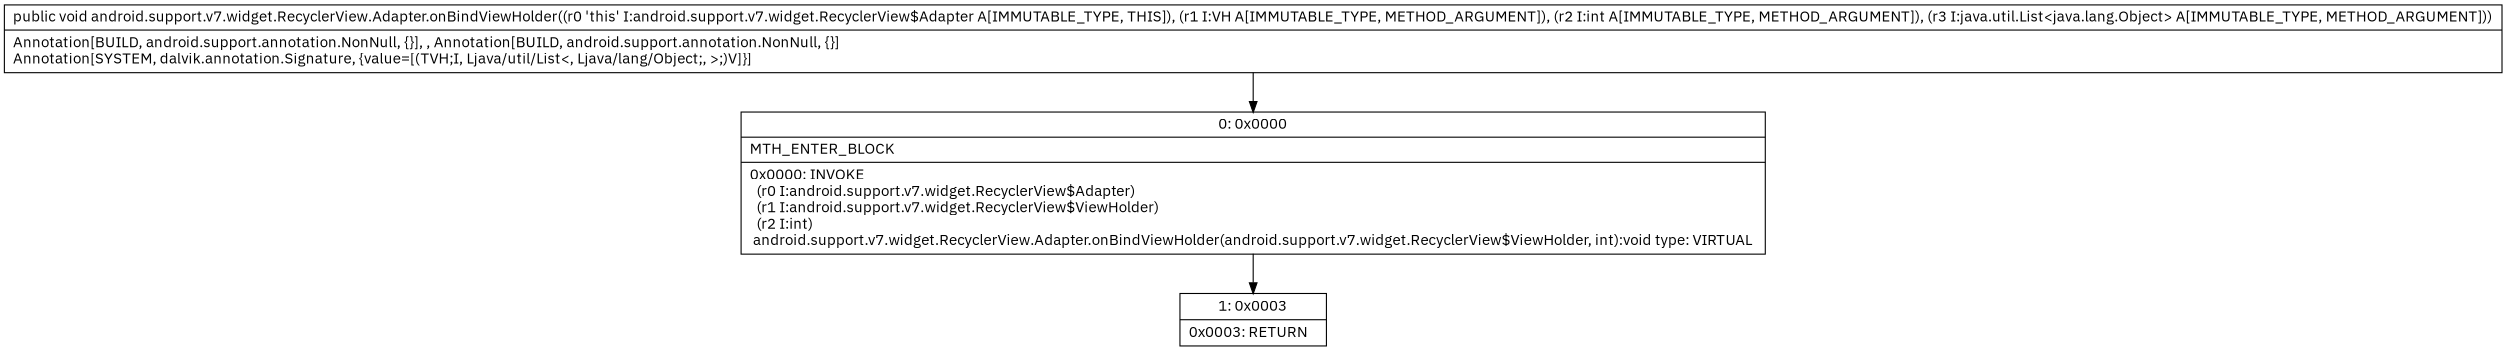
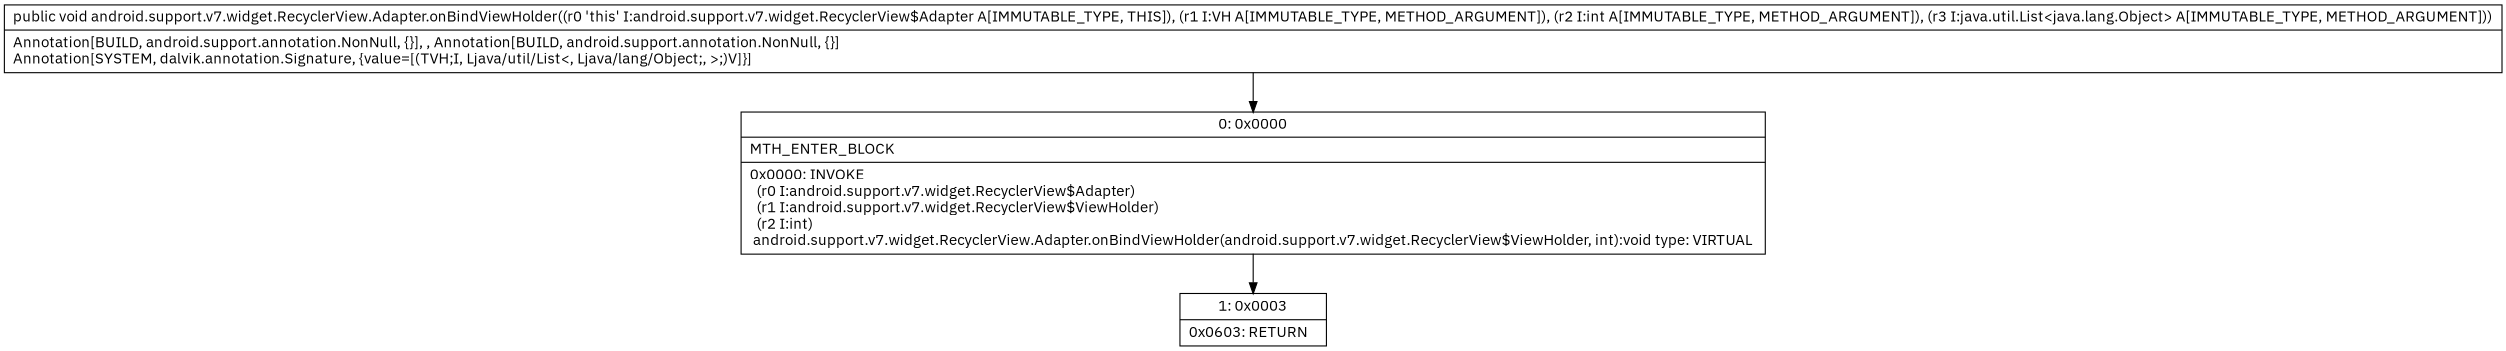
node "1: 0x0003": text "0x0003: RETURN" -> "0x0603: RETURN"
